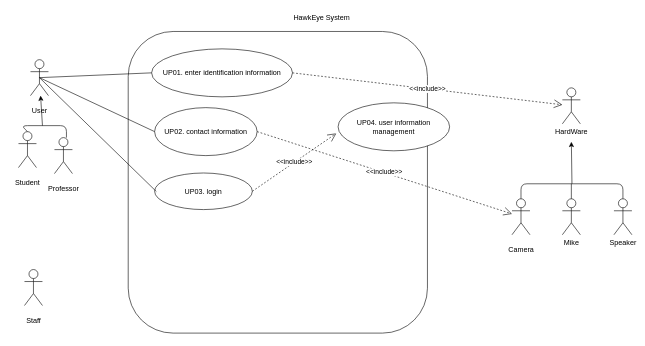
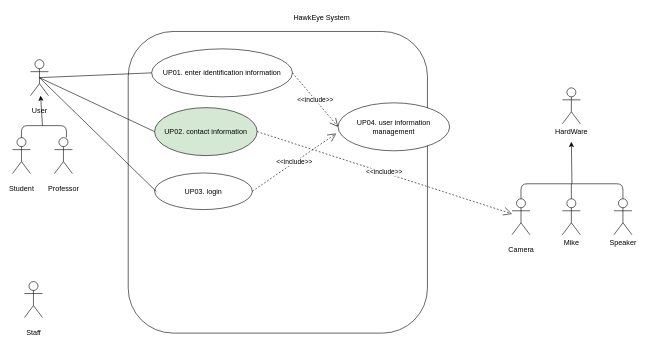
edge "UP01. enter identification information" -> "HardWare": now "UP01. enter identification information" -> "UP04. user information management"
node "UP02. contact information": fillcolor #ffffff -> #d5e8d4
node "Student": moved (27, 150) -> (21, 156)
node "Staff": moved (33, 288) -> (33, 300)
